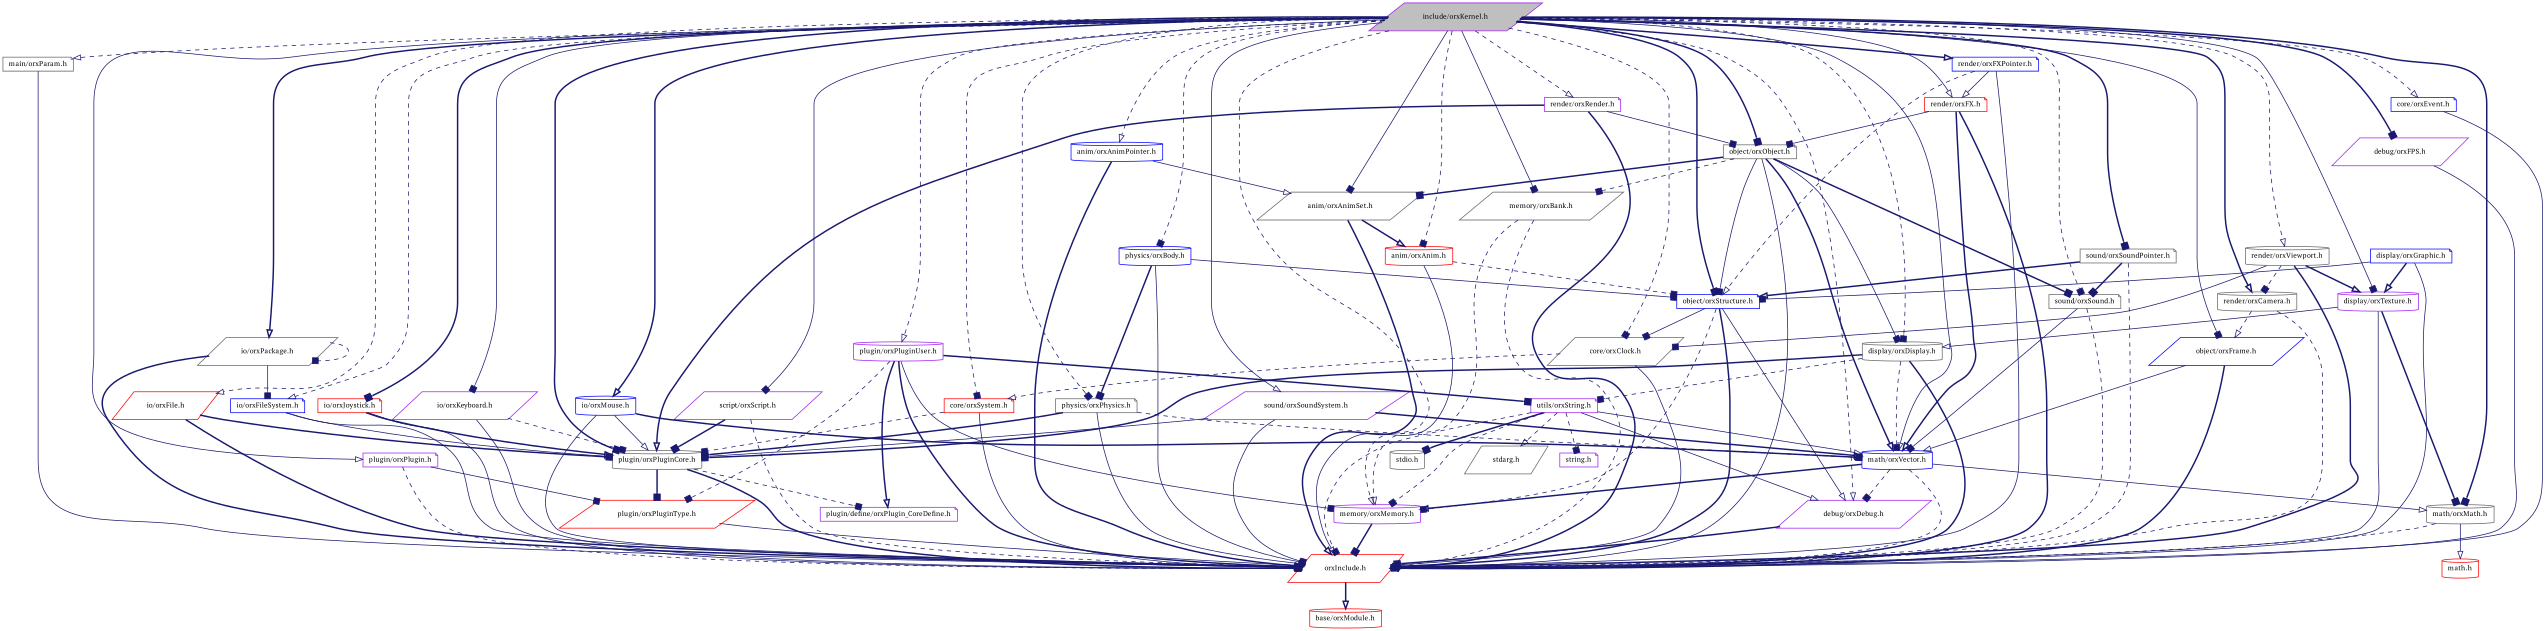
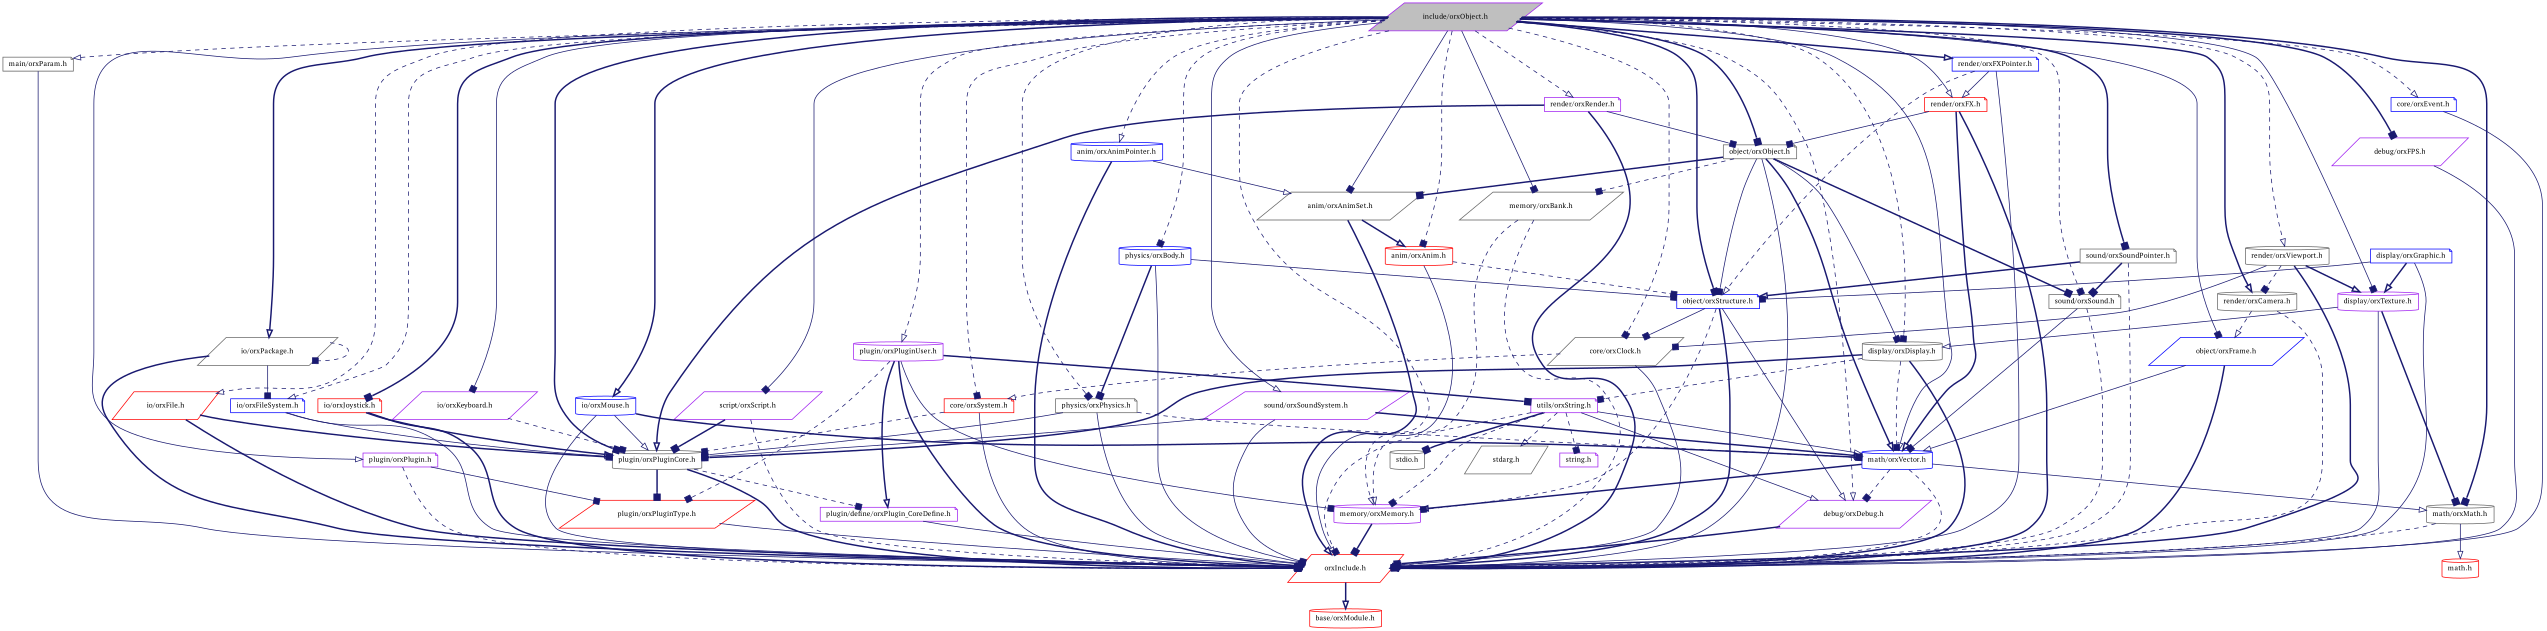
node "include/orxKernel.h": label "include/orxKernel.h" -> "include/orxObject.h"
edge "physics/orxPhysics.h" -> "plugin/orxPluginCore.h": style bold -> solid
edge "anim/orxAnimPointer.h" -> "orxInclude.h": arrowhead onormal -> box
edge "io/orxJoystick.h" -> "orxInclude.h": style solid -> bold
edge "io/orxKeyboard.h" -> "orxInclude.h": now "plugin/define/orxPlugin_CoreDefine.h" -> "orxInclude.h"
